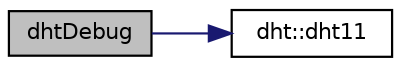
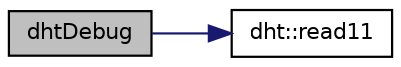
node "dht::dht11": label "dht::dht11" -> "dht::read11"
